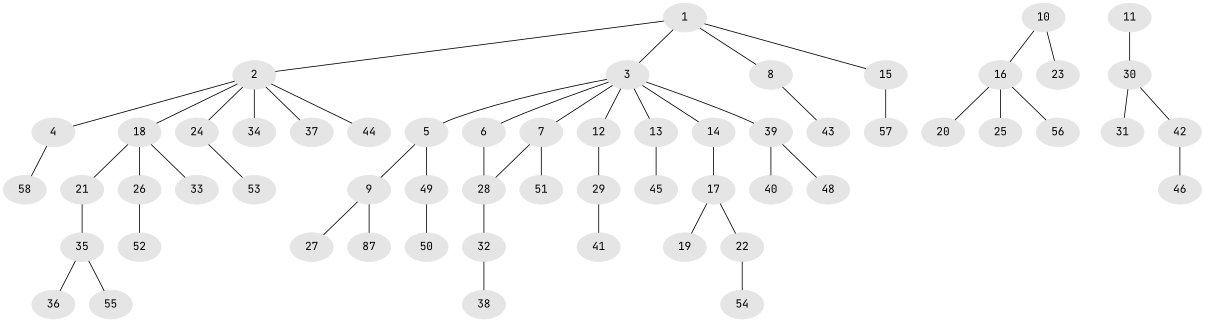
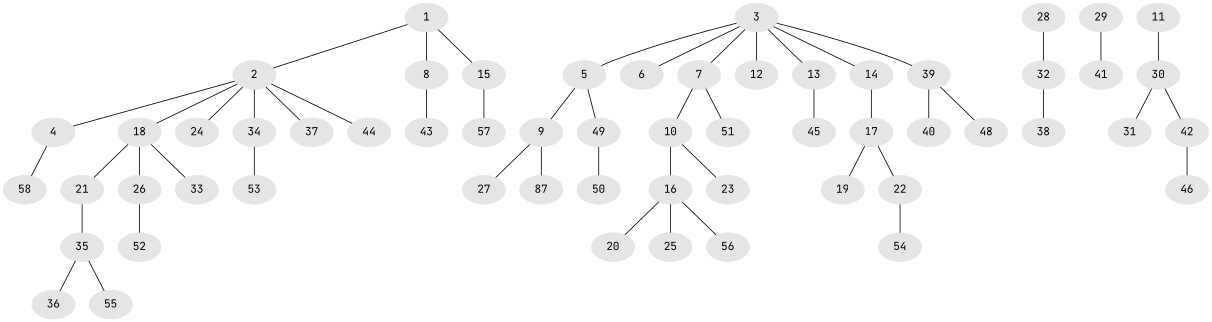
edge "1" -- "3": removed
edge "24" -- "53": now "34" -- "53"
edge "6" -- "28": removed
edge "7" -- "28": now "7" -- "10"
edge "12" -- "29": removed
